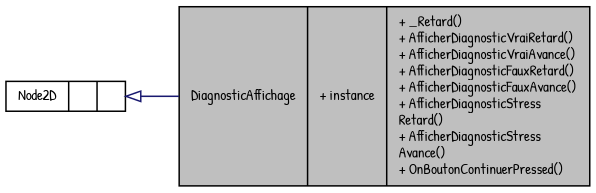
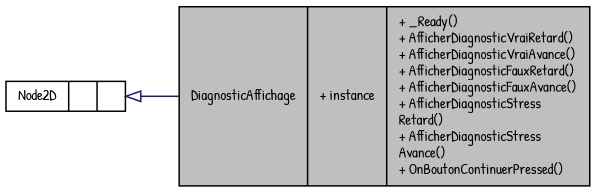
node "DiagnosticAffichage": text "+ _Retard()" -> "+ _Ready()"
